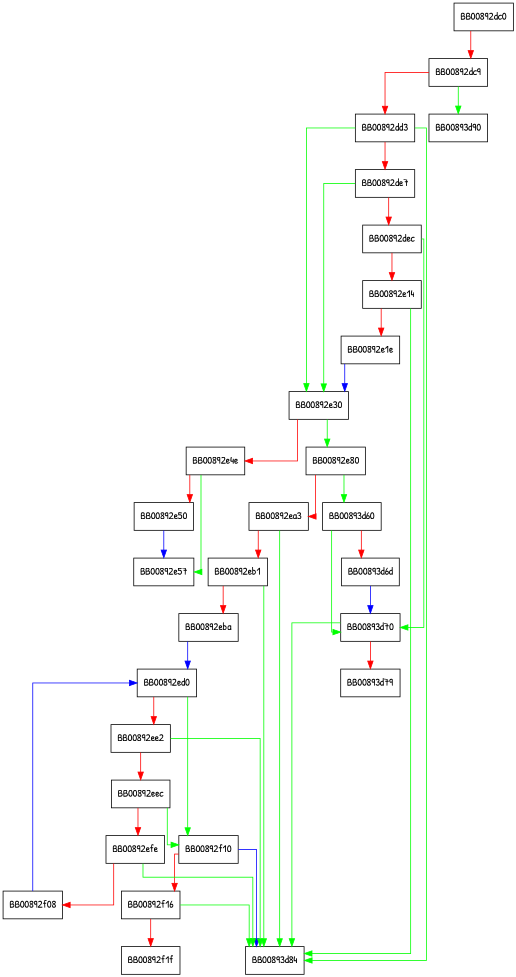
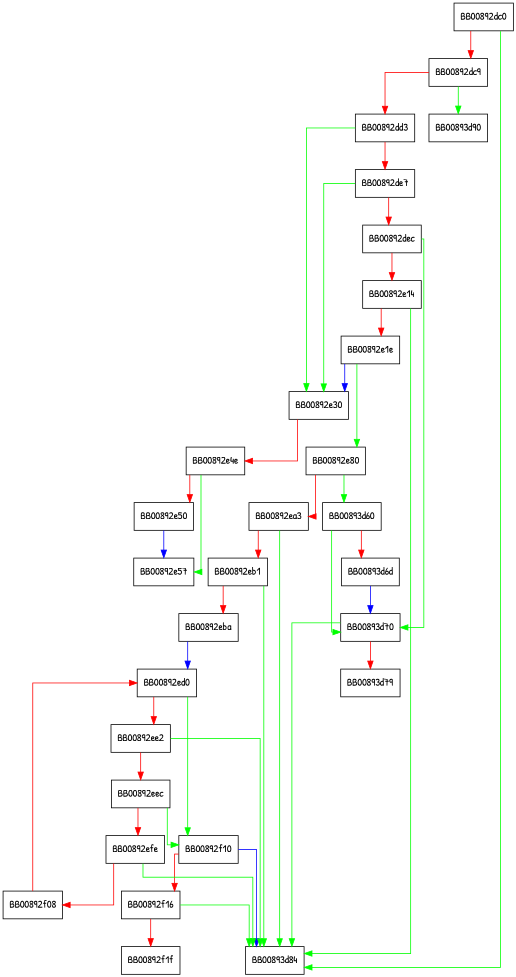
edge "BB00892e30" -> "BB00892e80": now "BB00892e1e" -> "BB00892e80"
edge "BB00892dd3" -> "BB00893d84": now "BB00892dc0" -> "BB00893d84"
edge "BB00892f08" -> "BB00892ed0": color blue -> red
